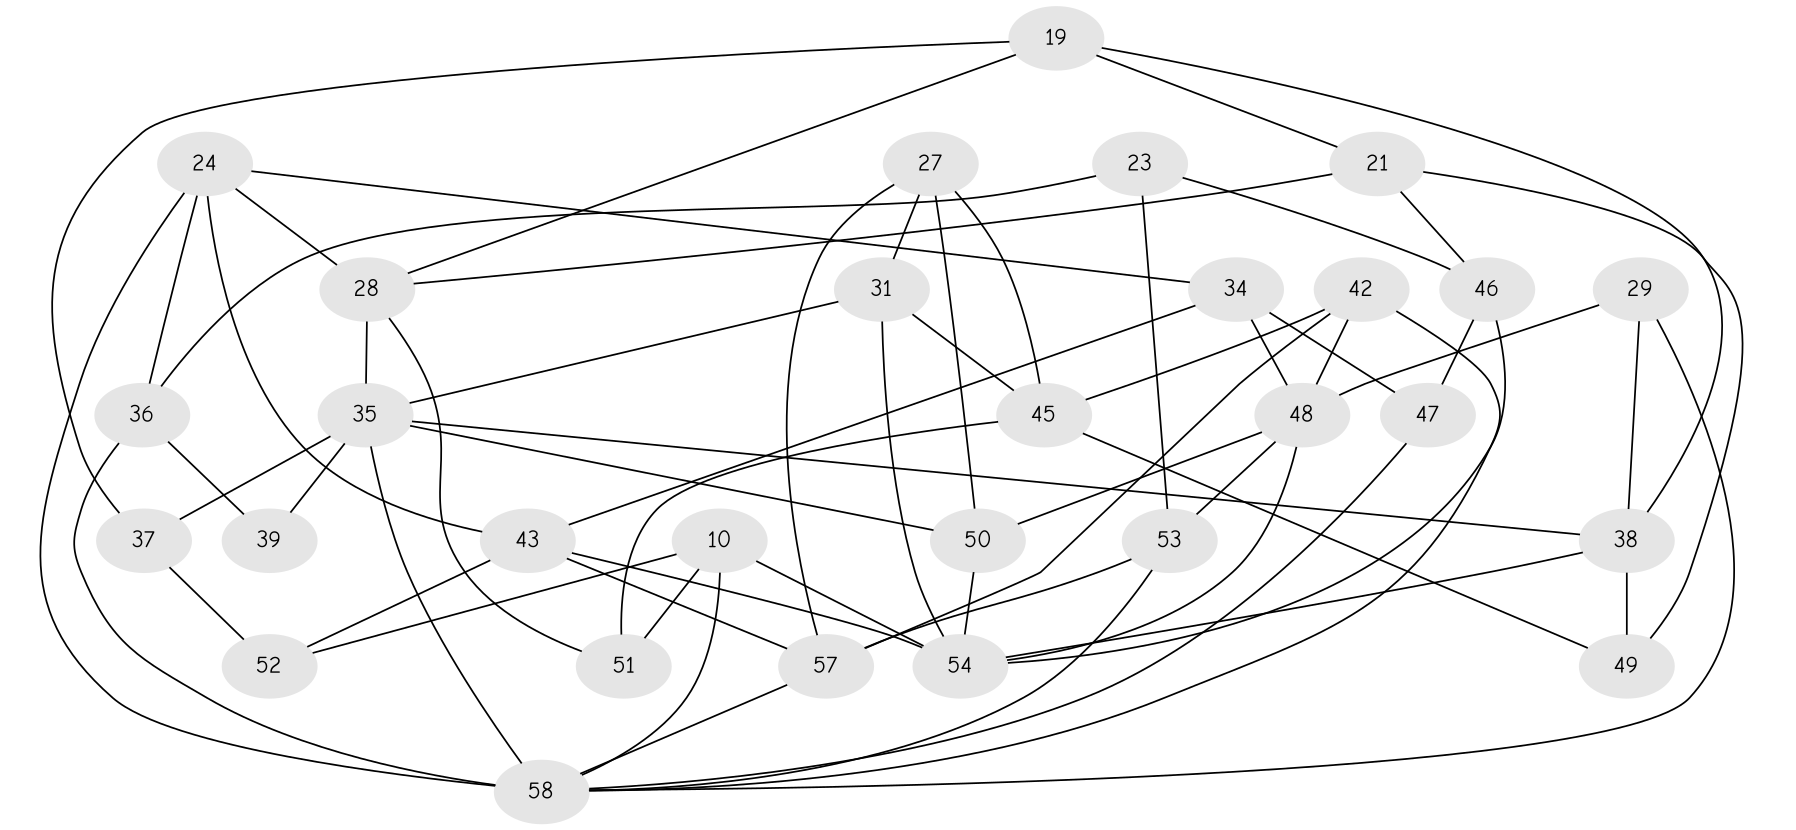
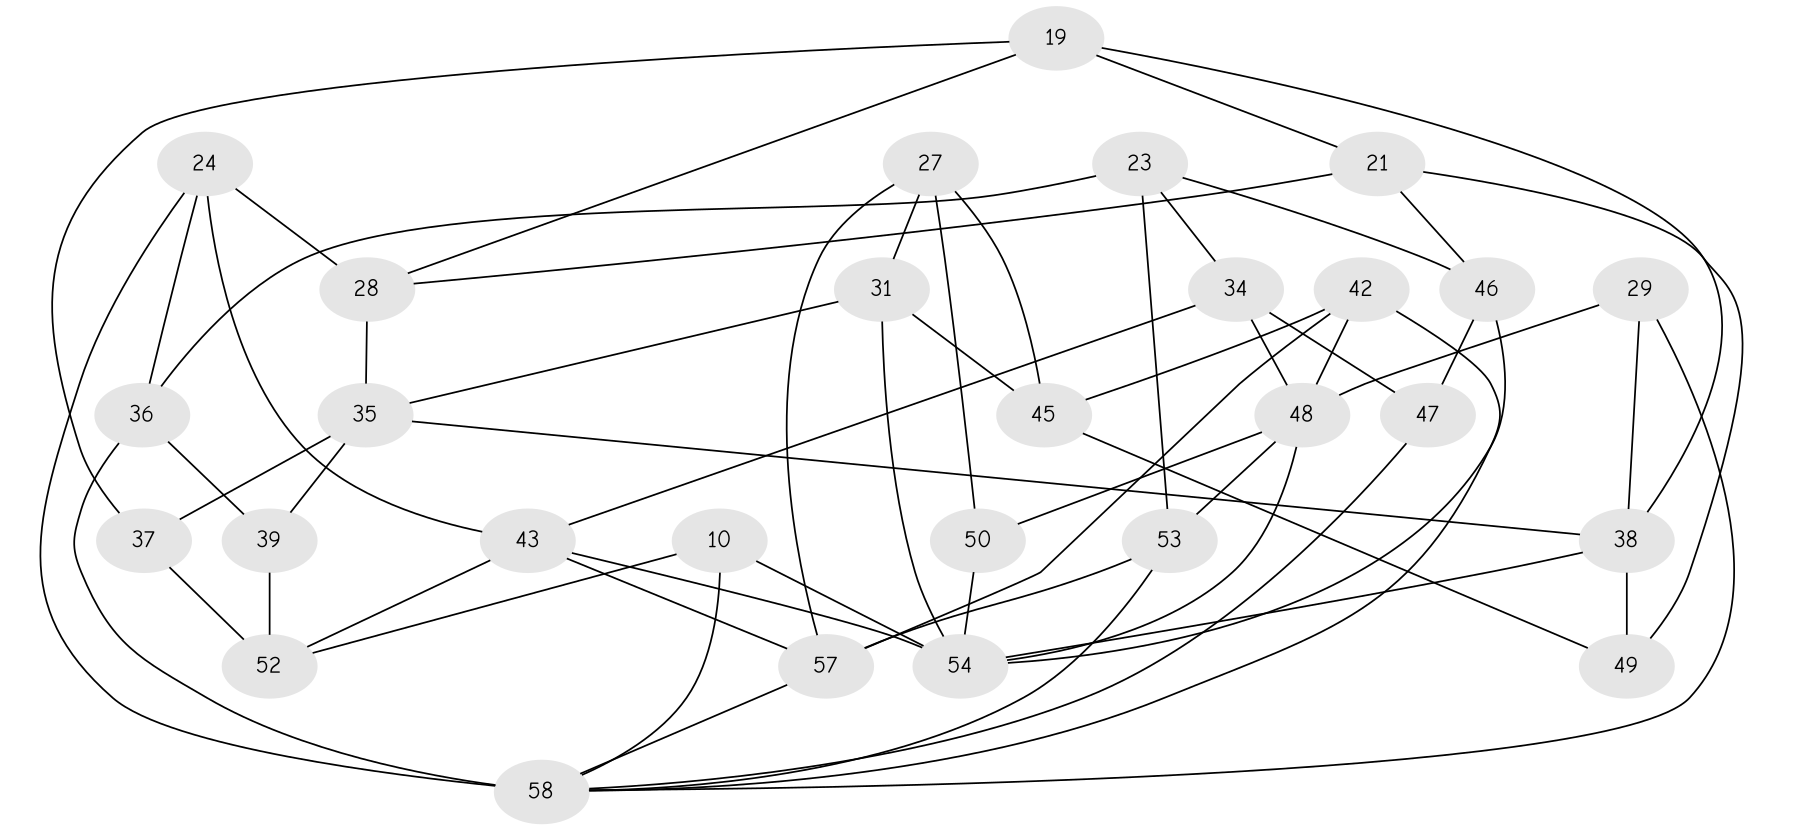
edge "24" -- "34": now "23" -- "34"
edge "35" -- "50": removed
edge "39" -- "52": added
edge "35" -- "58": removed
node "51": removed
